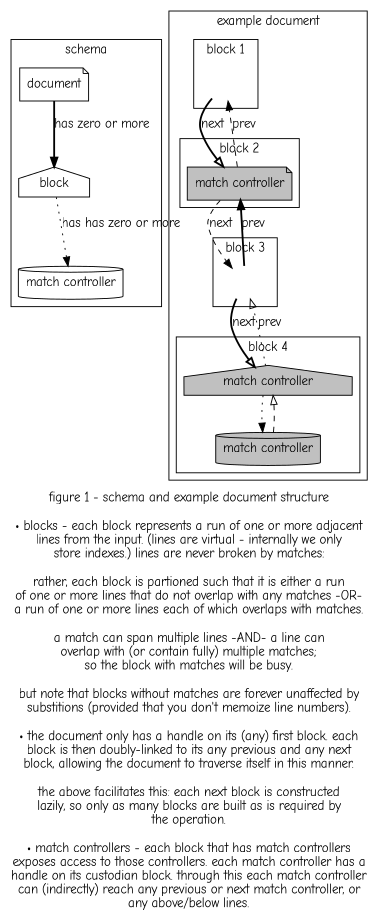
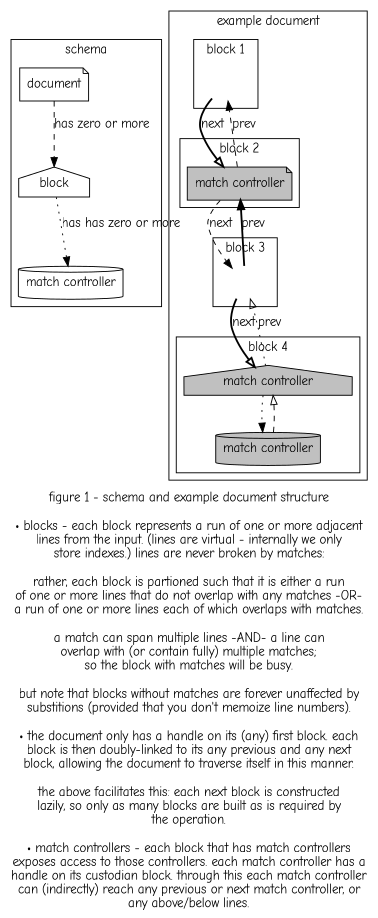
edge "document" -> "block": style bold -> dashed
